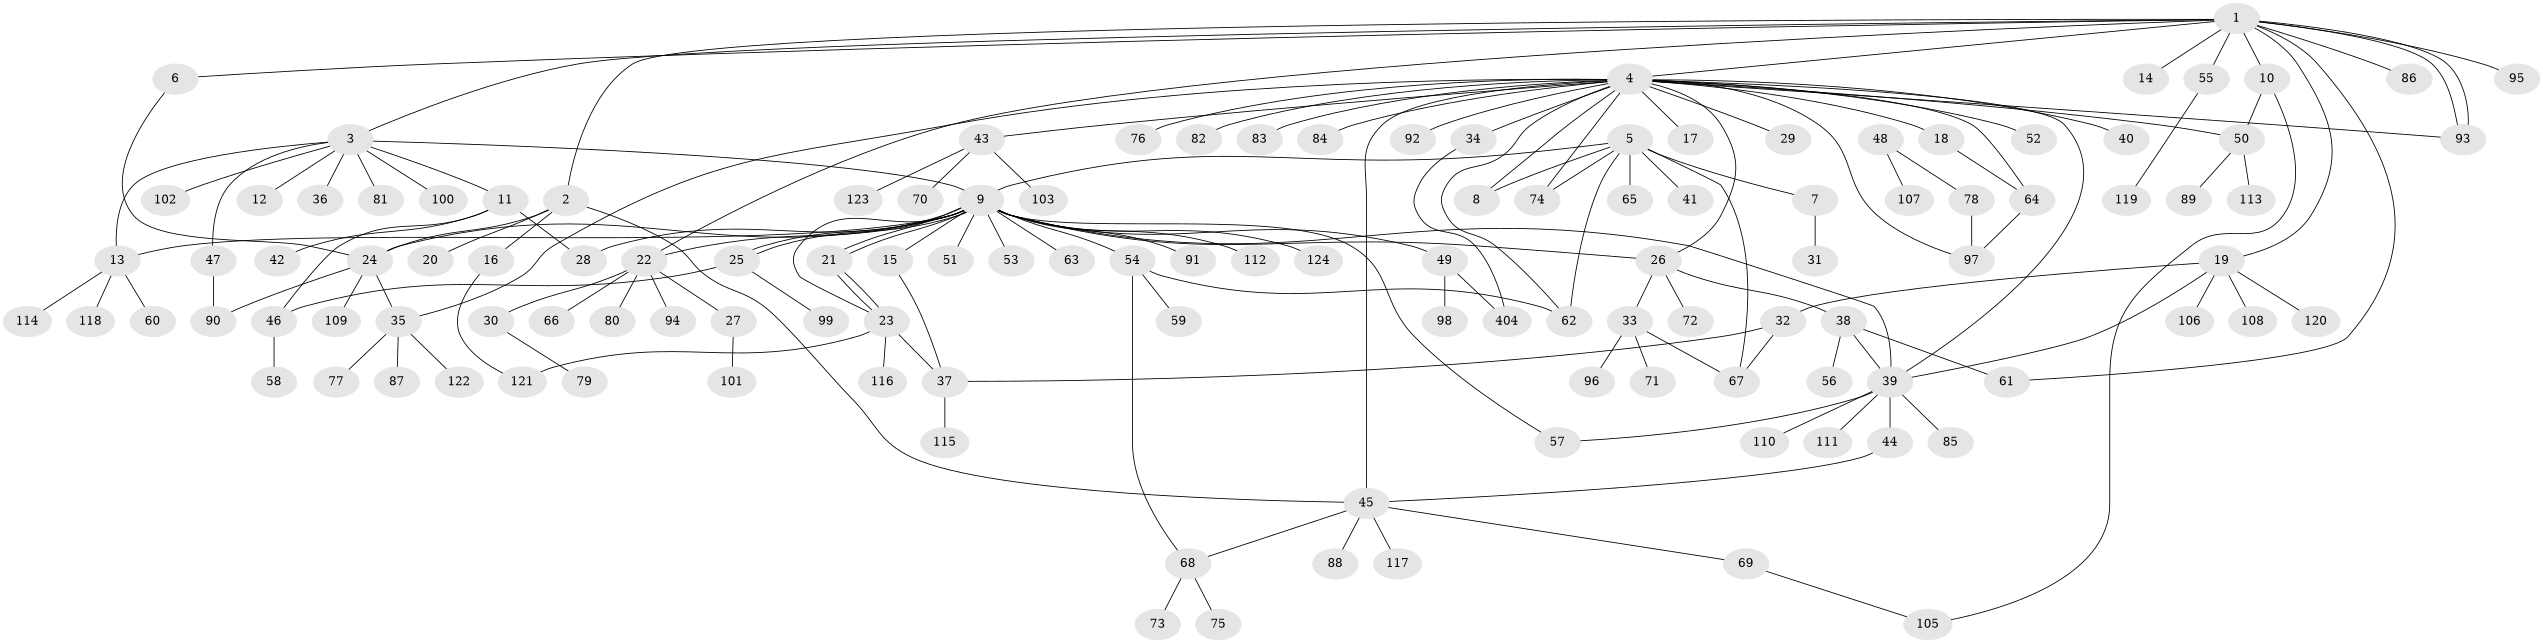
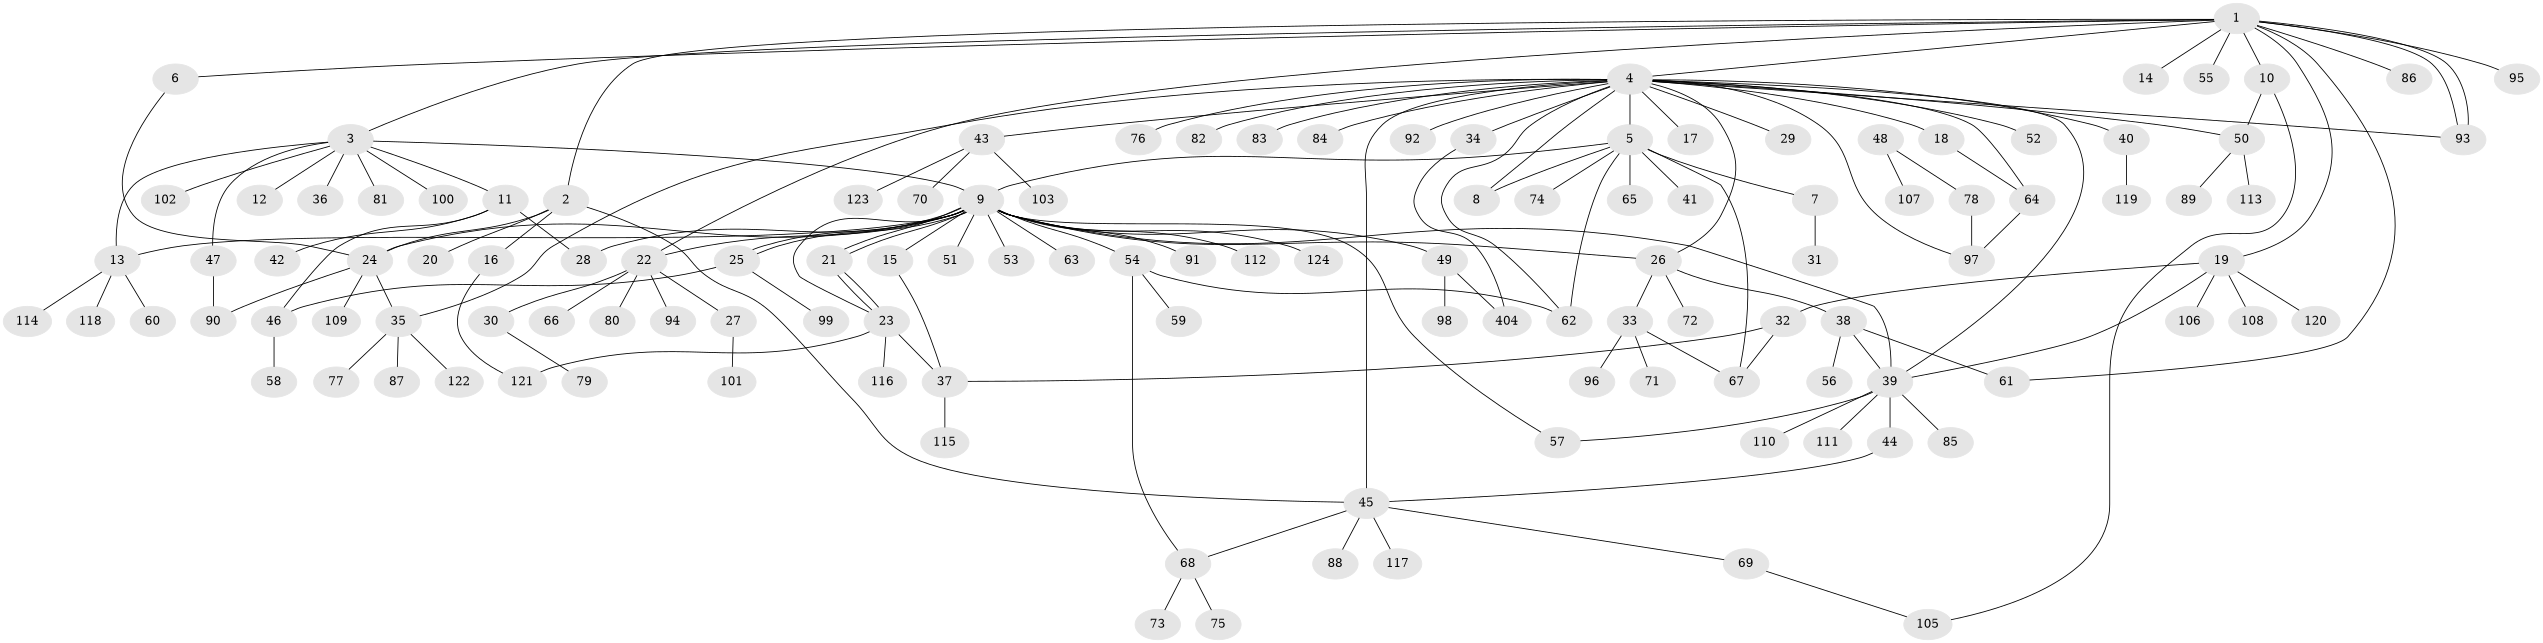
edge "4" -- "74": now "4" -- "5"
edge "55" -- "119": now "40" -- "119"
